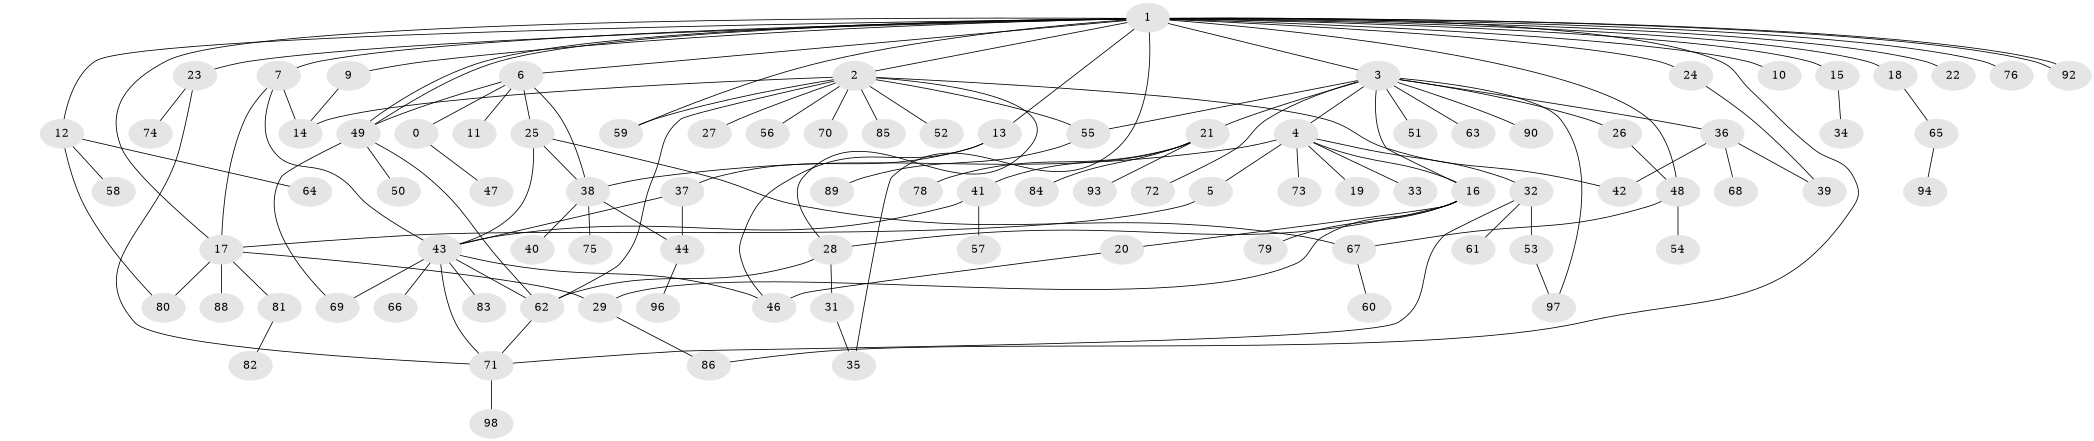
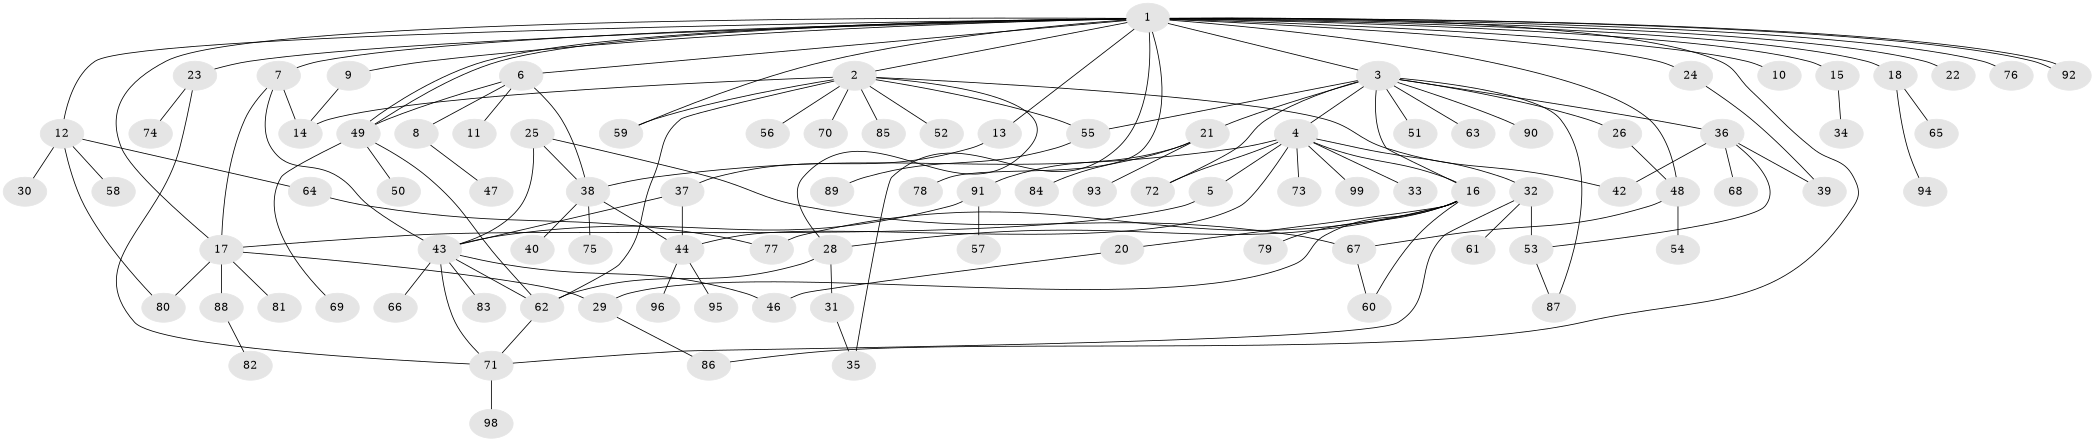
edge "6" -- "25": removed
node "0": label "0" -> "8"
node "27": removed
edge "21" -- "78": now "1" -- "78"
edge "4" -- "72": added
edge "65" -- "94": now "18" -- "94"
edge "13" -- "46": removed
node "30": added
node "41": label "41" -> "91"
node "19": label "19" -> "99"
edge "36" -- "53": added
edge "4" -- "44": added
edge "16" -- "60": added
node "77": added
edge "43" -- "69": removed
node "95": added
node "97": label "97" -> "87"
edge "81" -- "82": now "88" -- "82"
